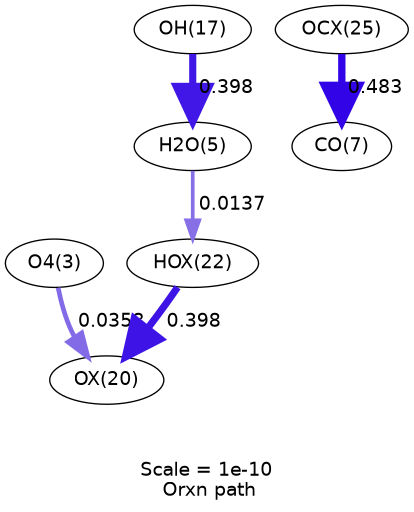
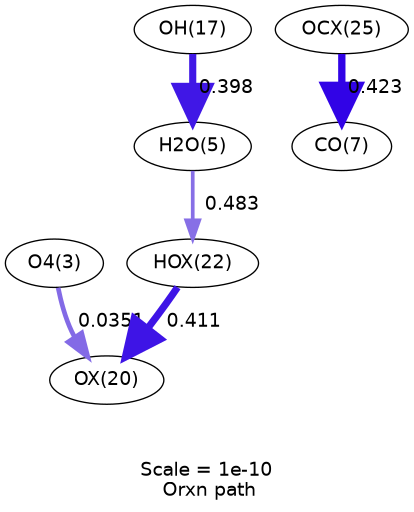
edge "OCX(25)" -> "CO(7)": label " 0.483" -> " 0.423"
edge "H2O(5)" -> "HOX(22)": label " 0.0137" -> " 0.483"
edge "O4(3)" -> "OX(20)": label " 0.0358" -> " 0.0351"
edge "HOX(22)" -> "OX(20)": label " 0.398" -> " 0.411"
